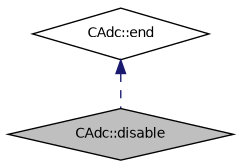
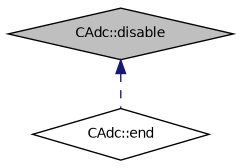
edge "CAdc::disable" -> "CAdc::end": reversed
